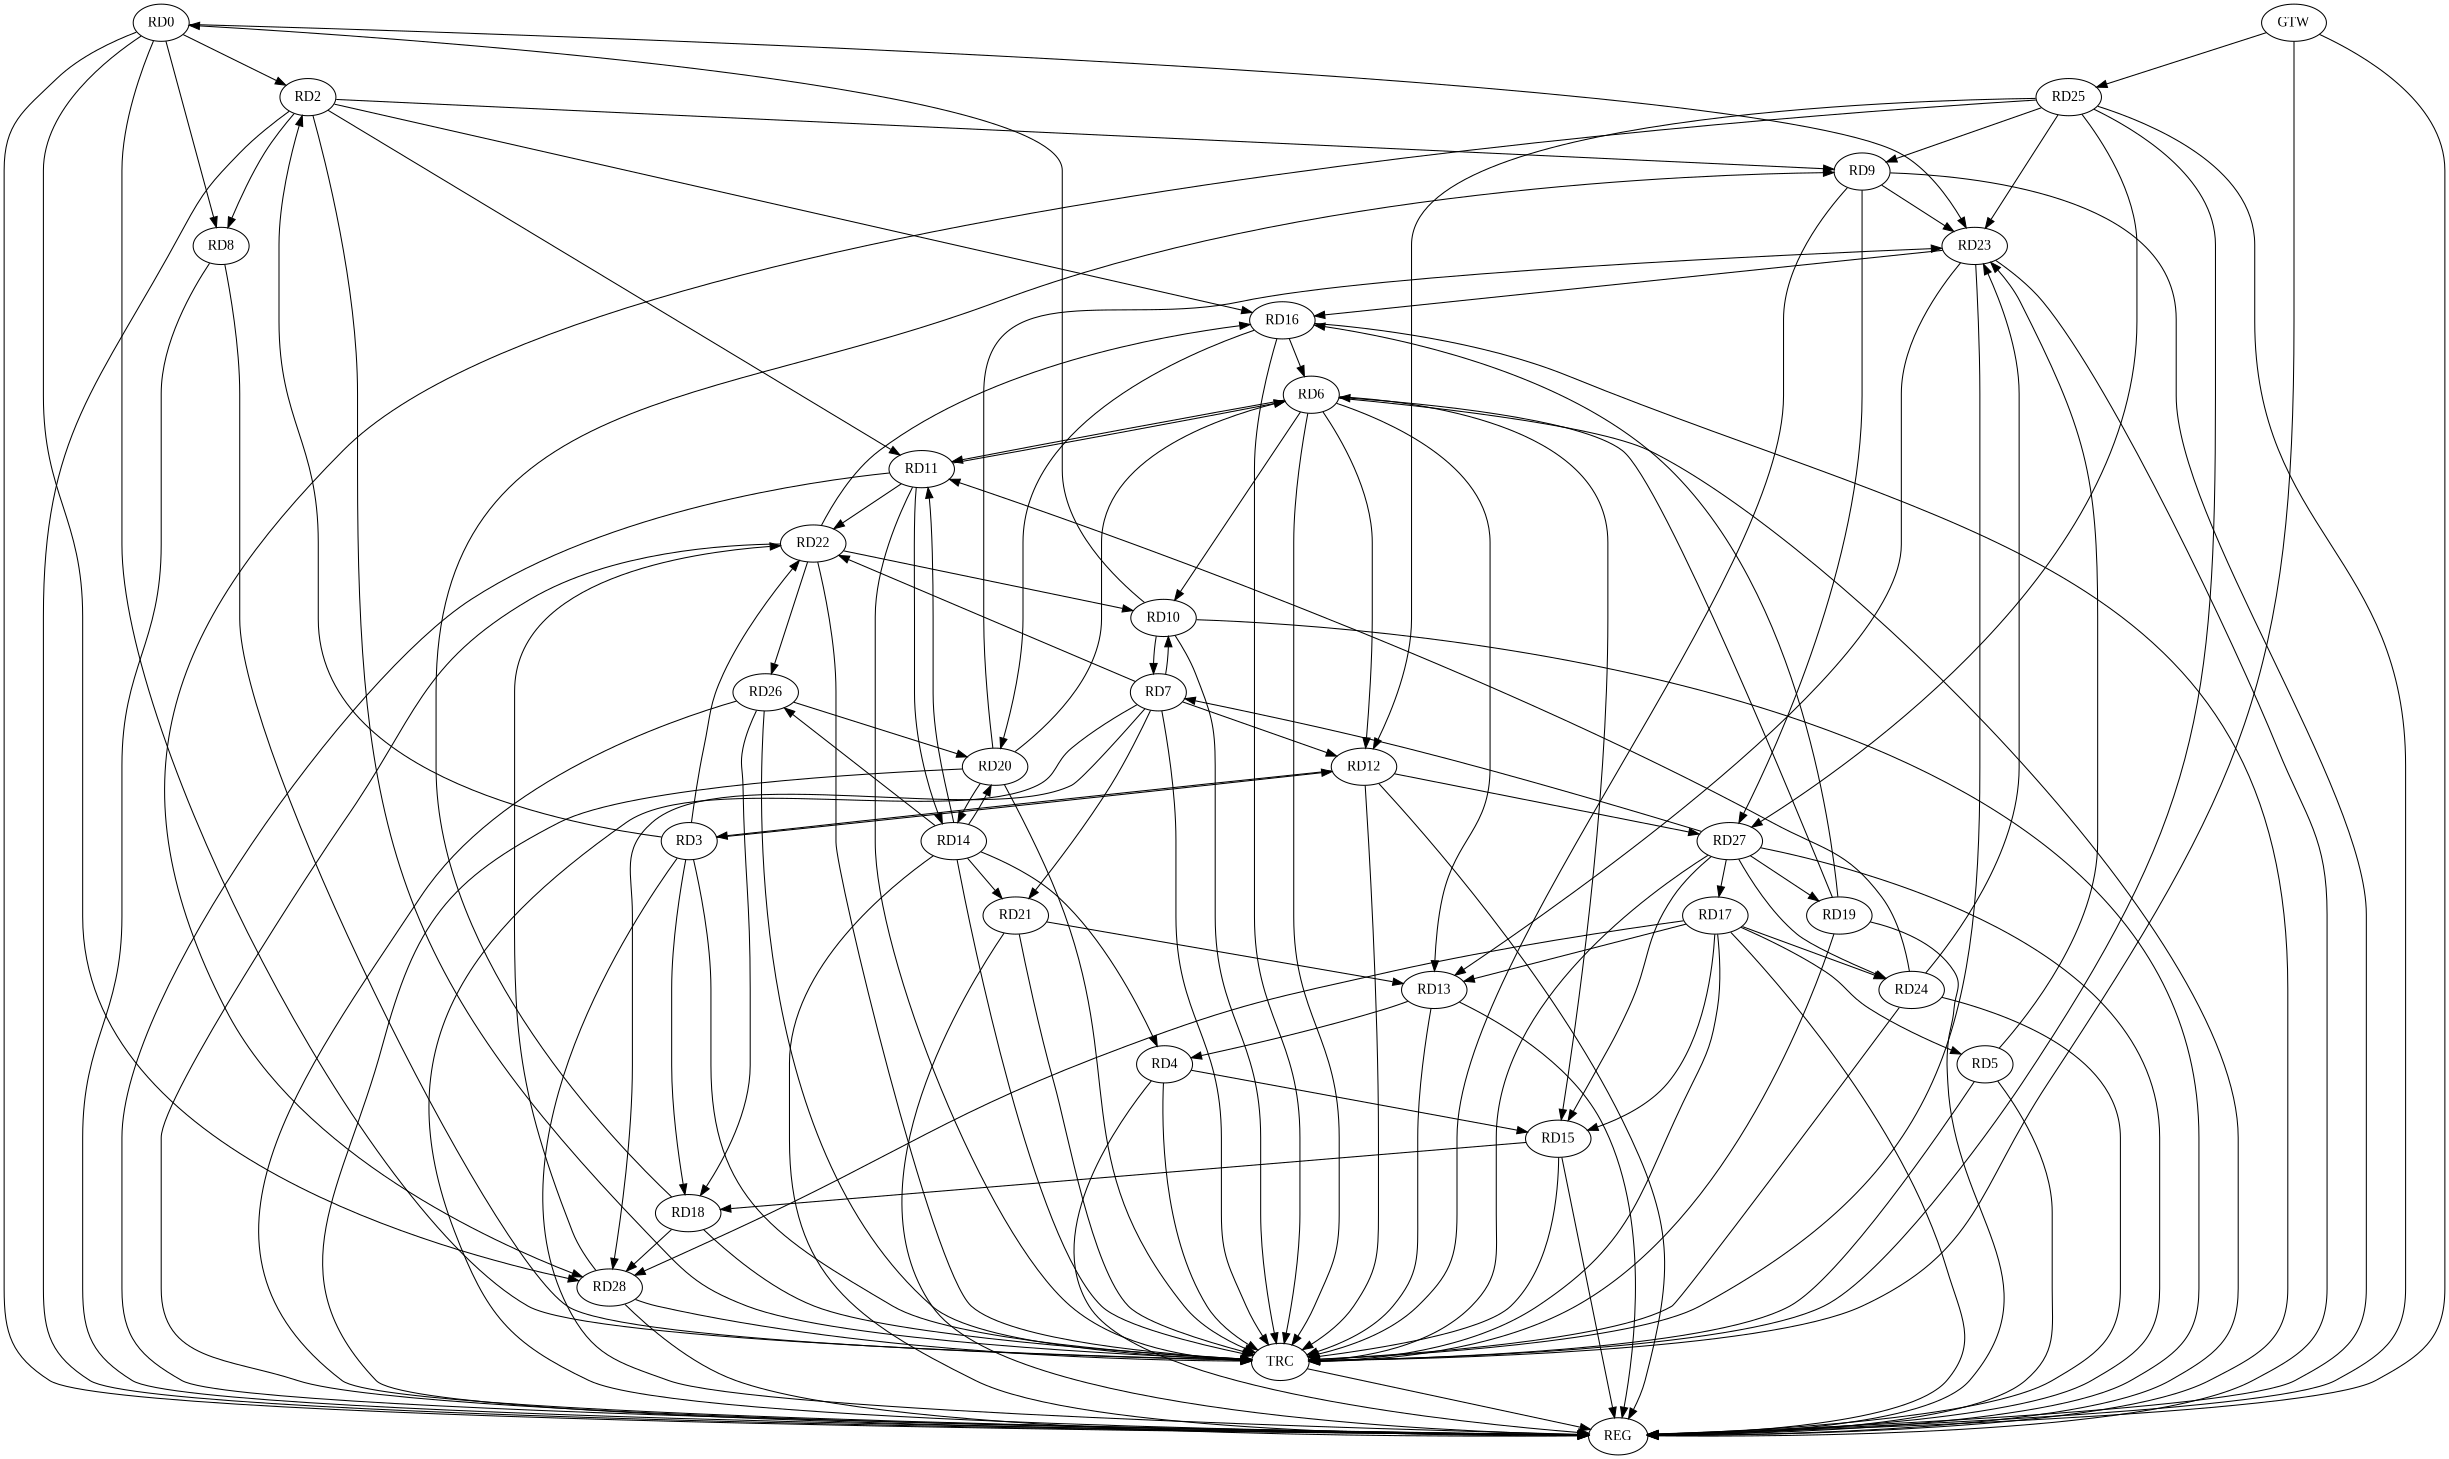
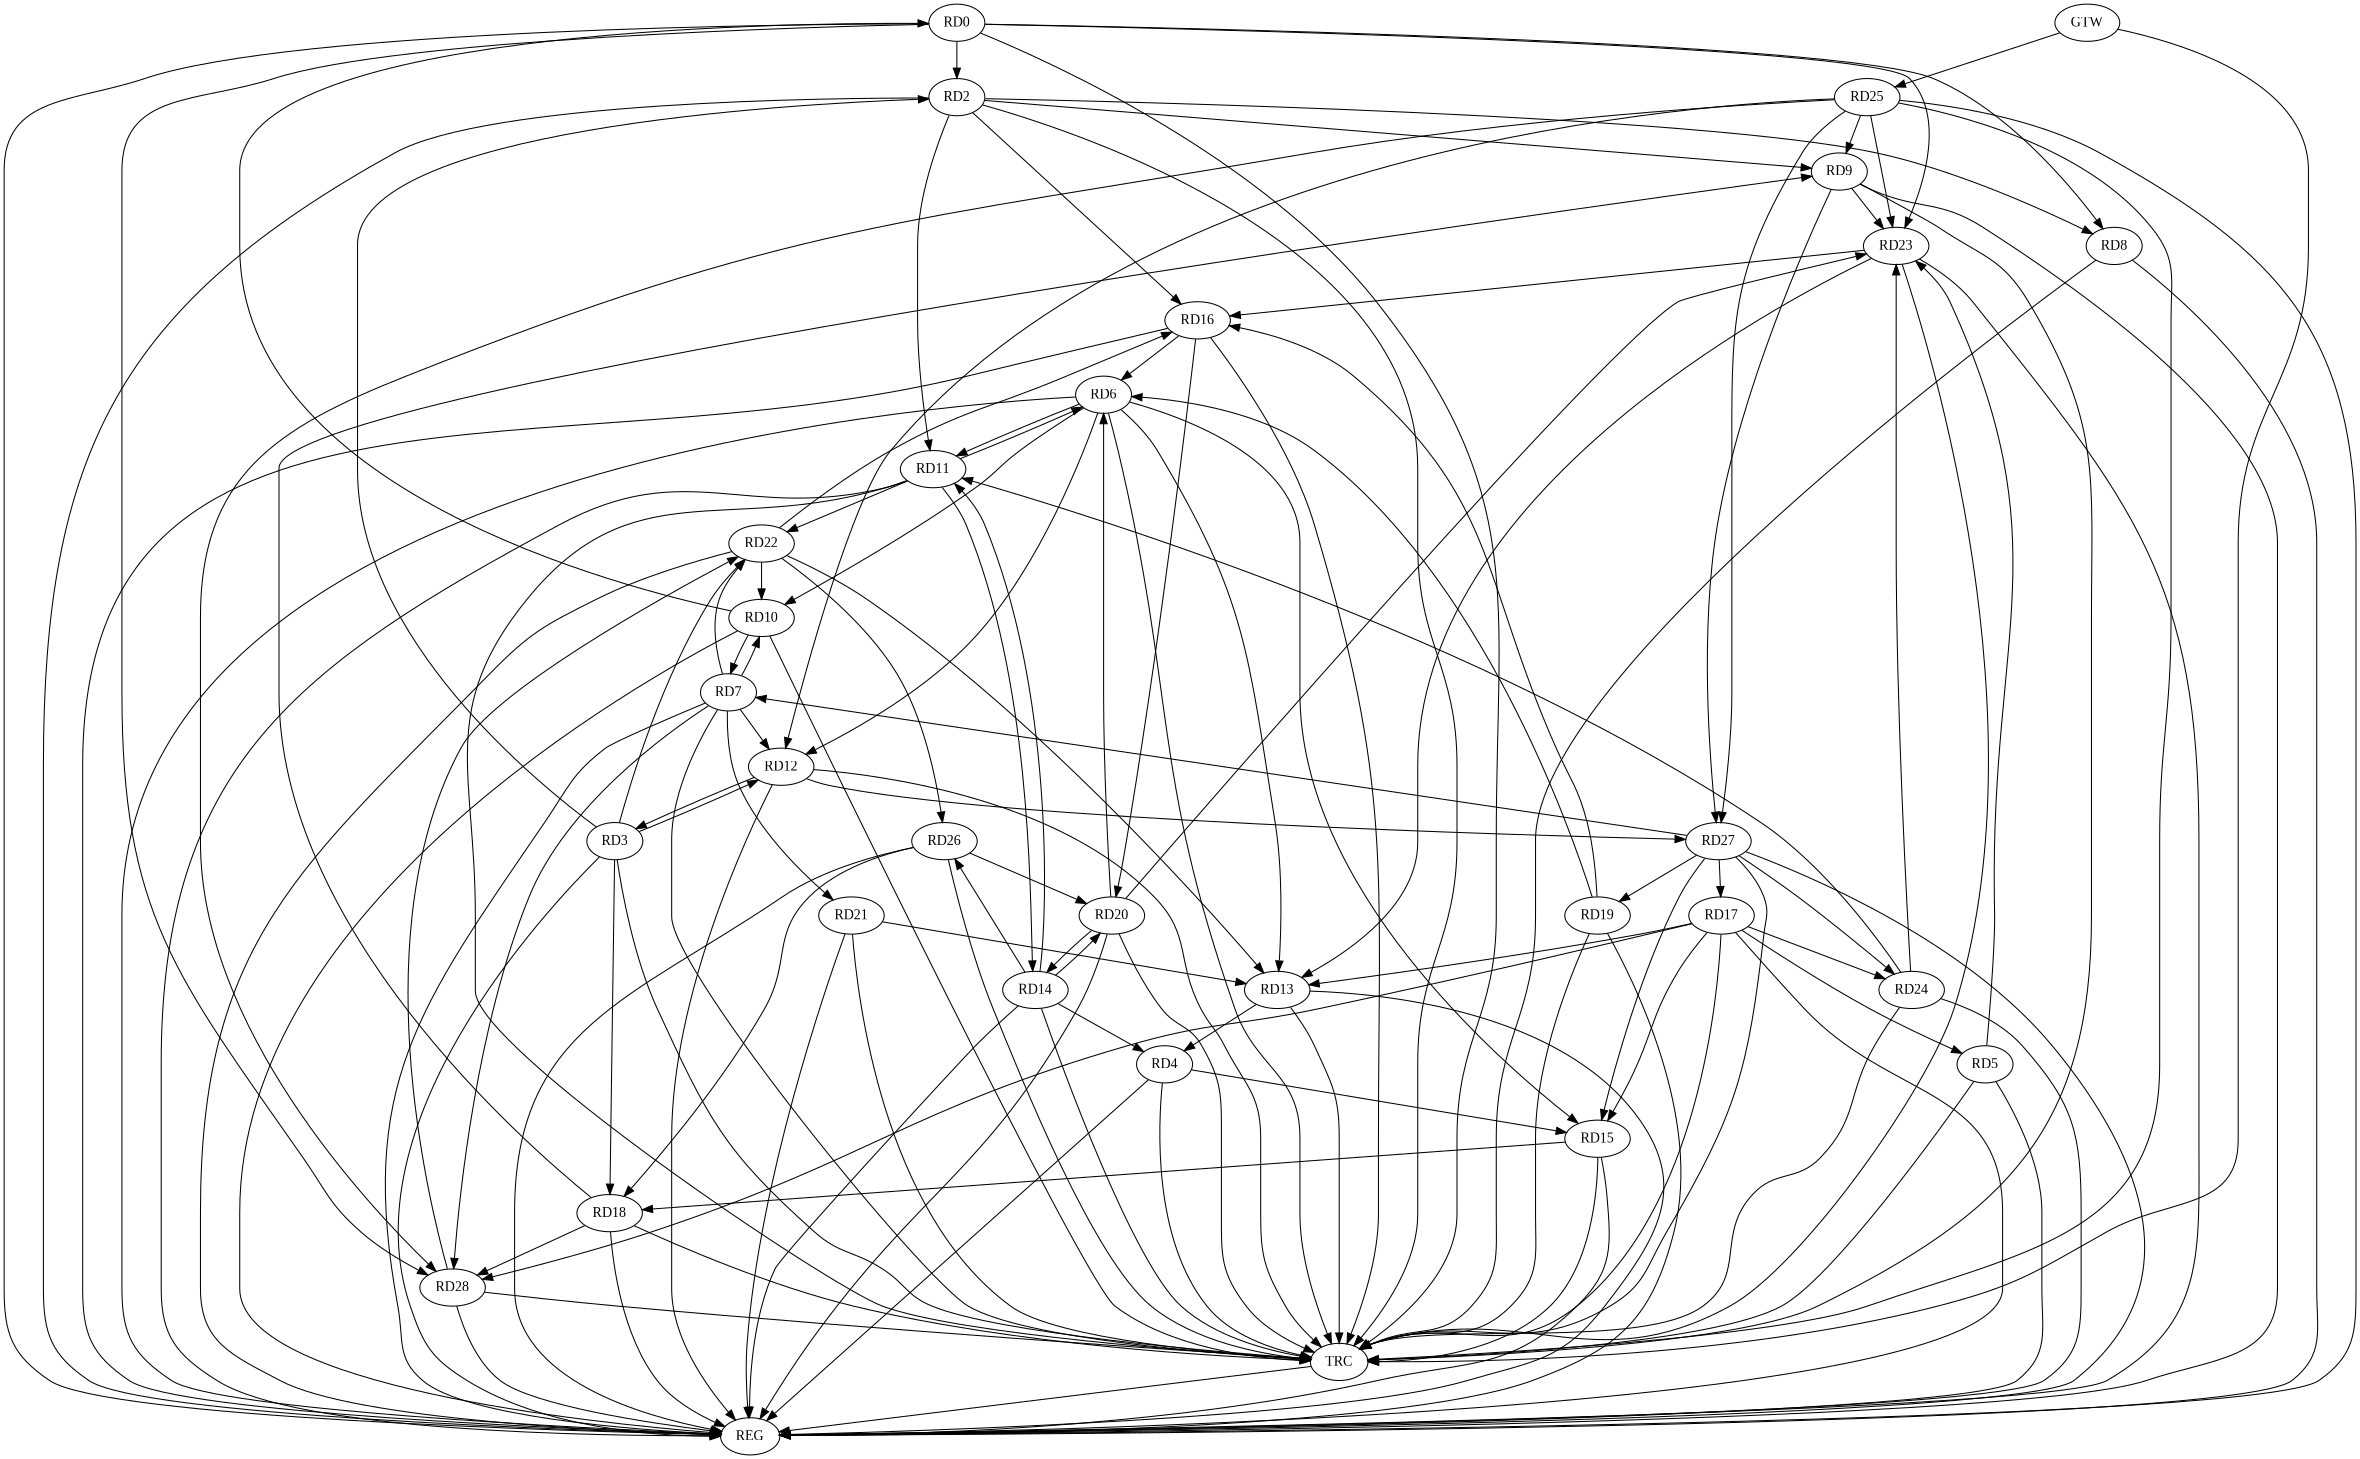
edge "RD14" -> "RD21": removed
edge "GTW" -> "REG": now "RD18" -> "REG"
edge "RD22" -> "TRC": now "RD22" -> "RD13"
